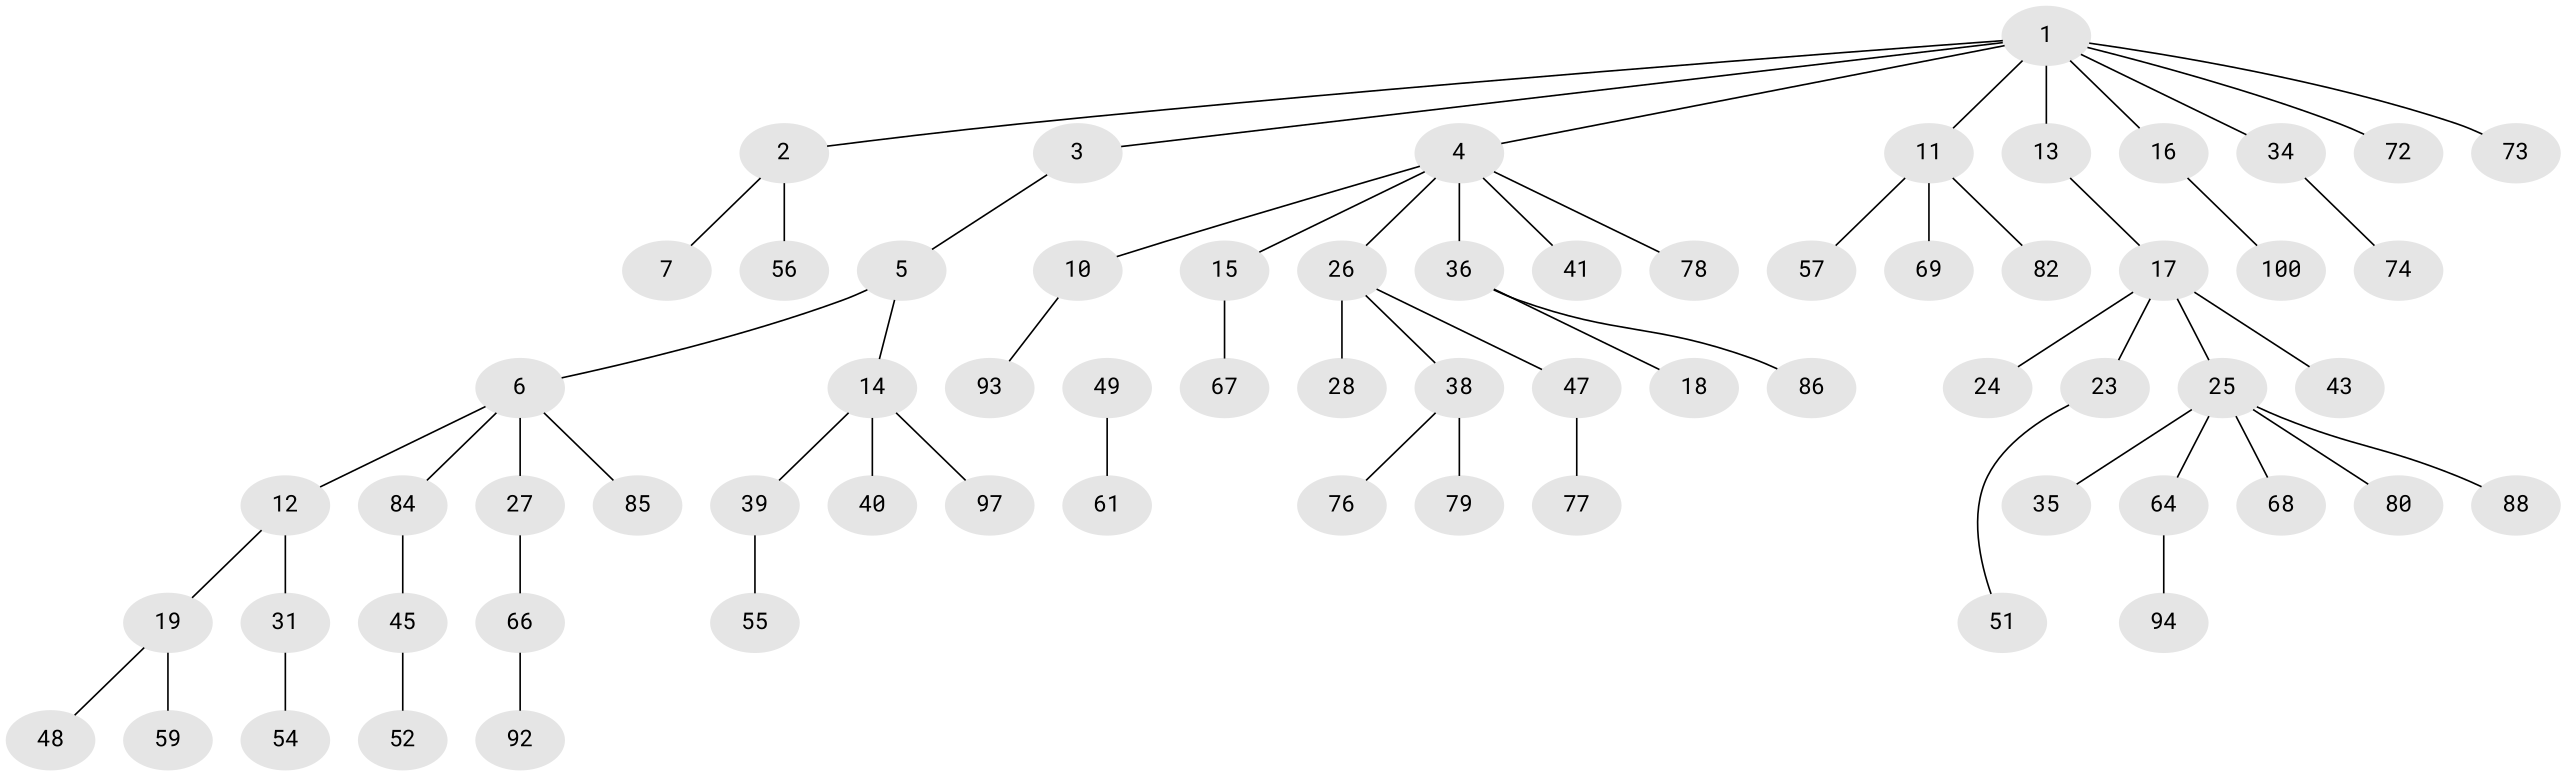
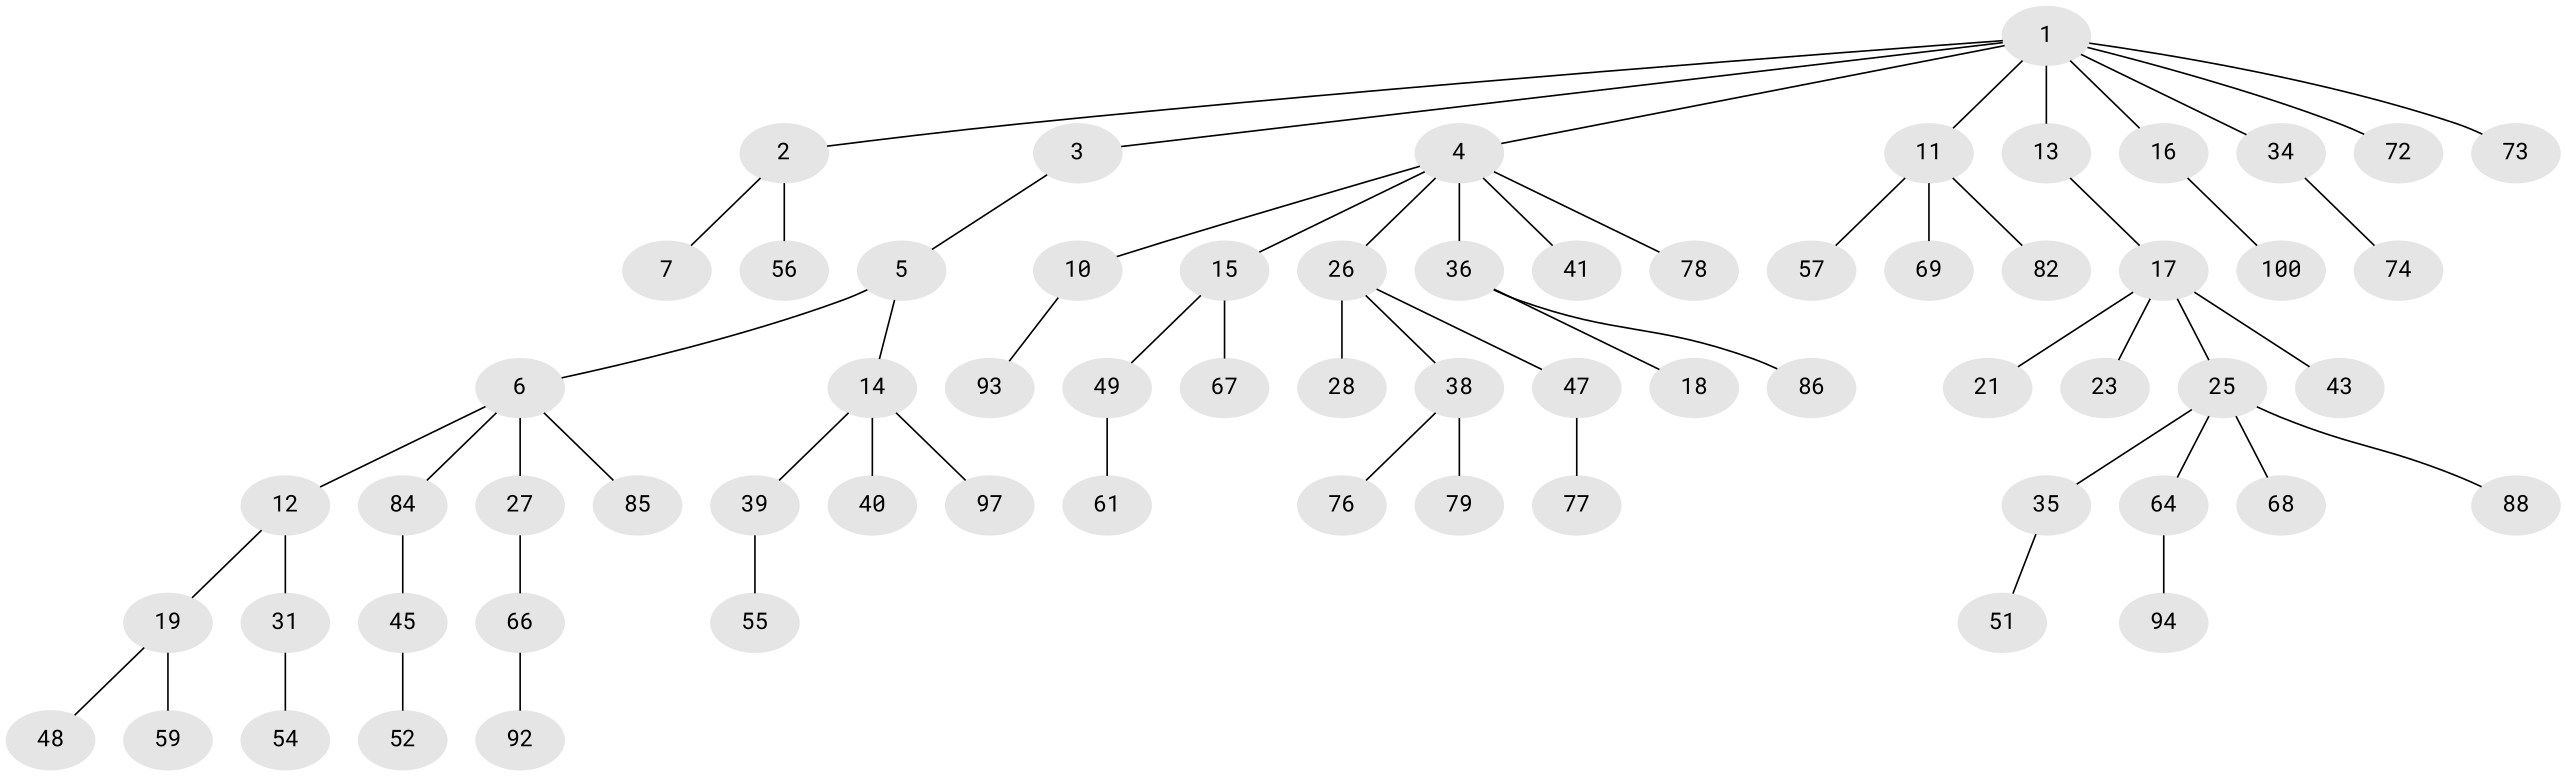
edge "15" -- "49": added
node "24": label "24" -> "21"
edge "23" -- "51": now "35" -- "51"
node "80": removed
